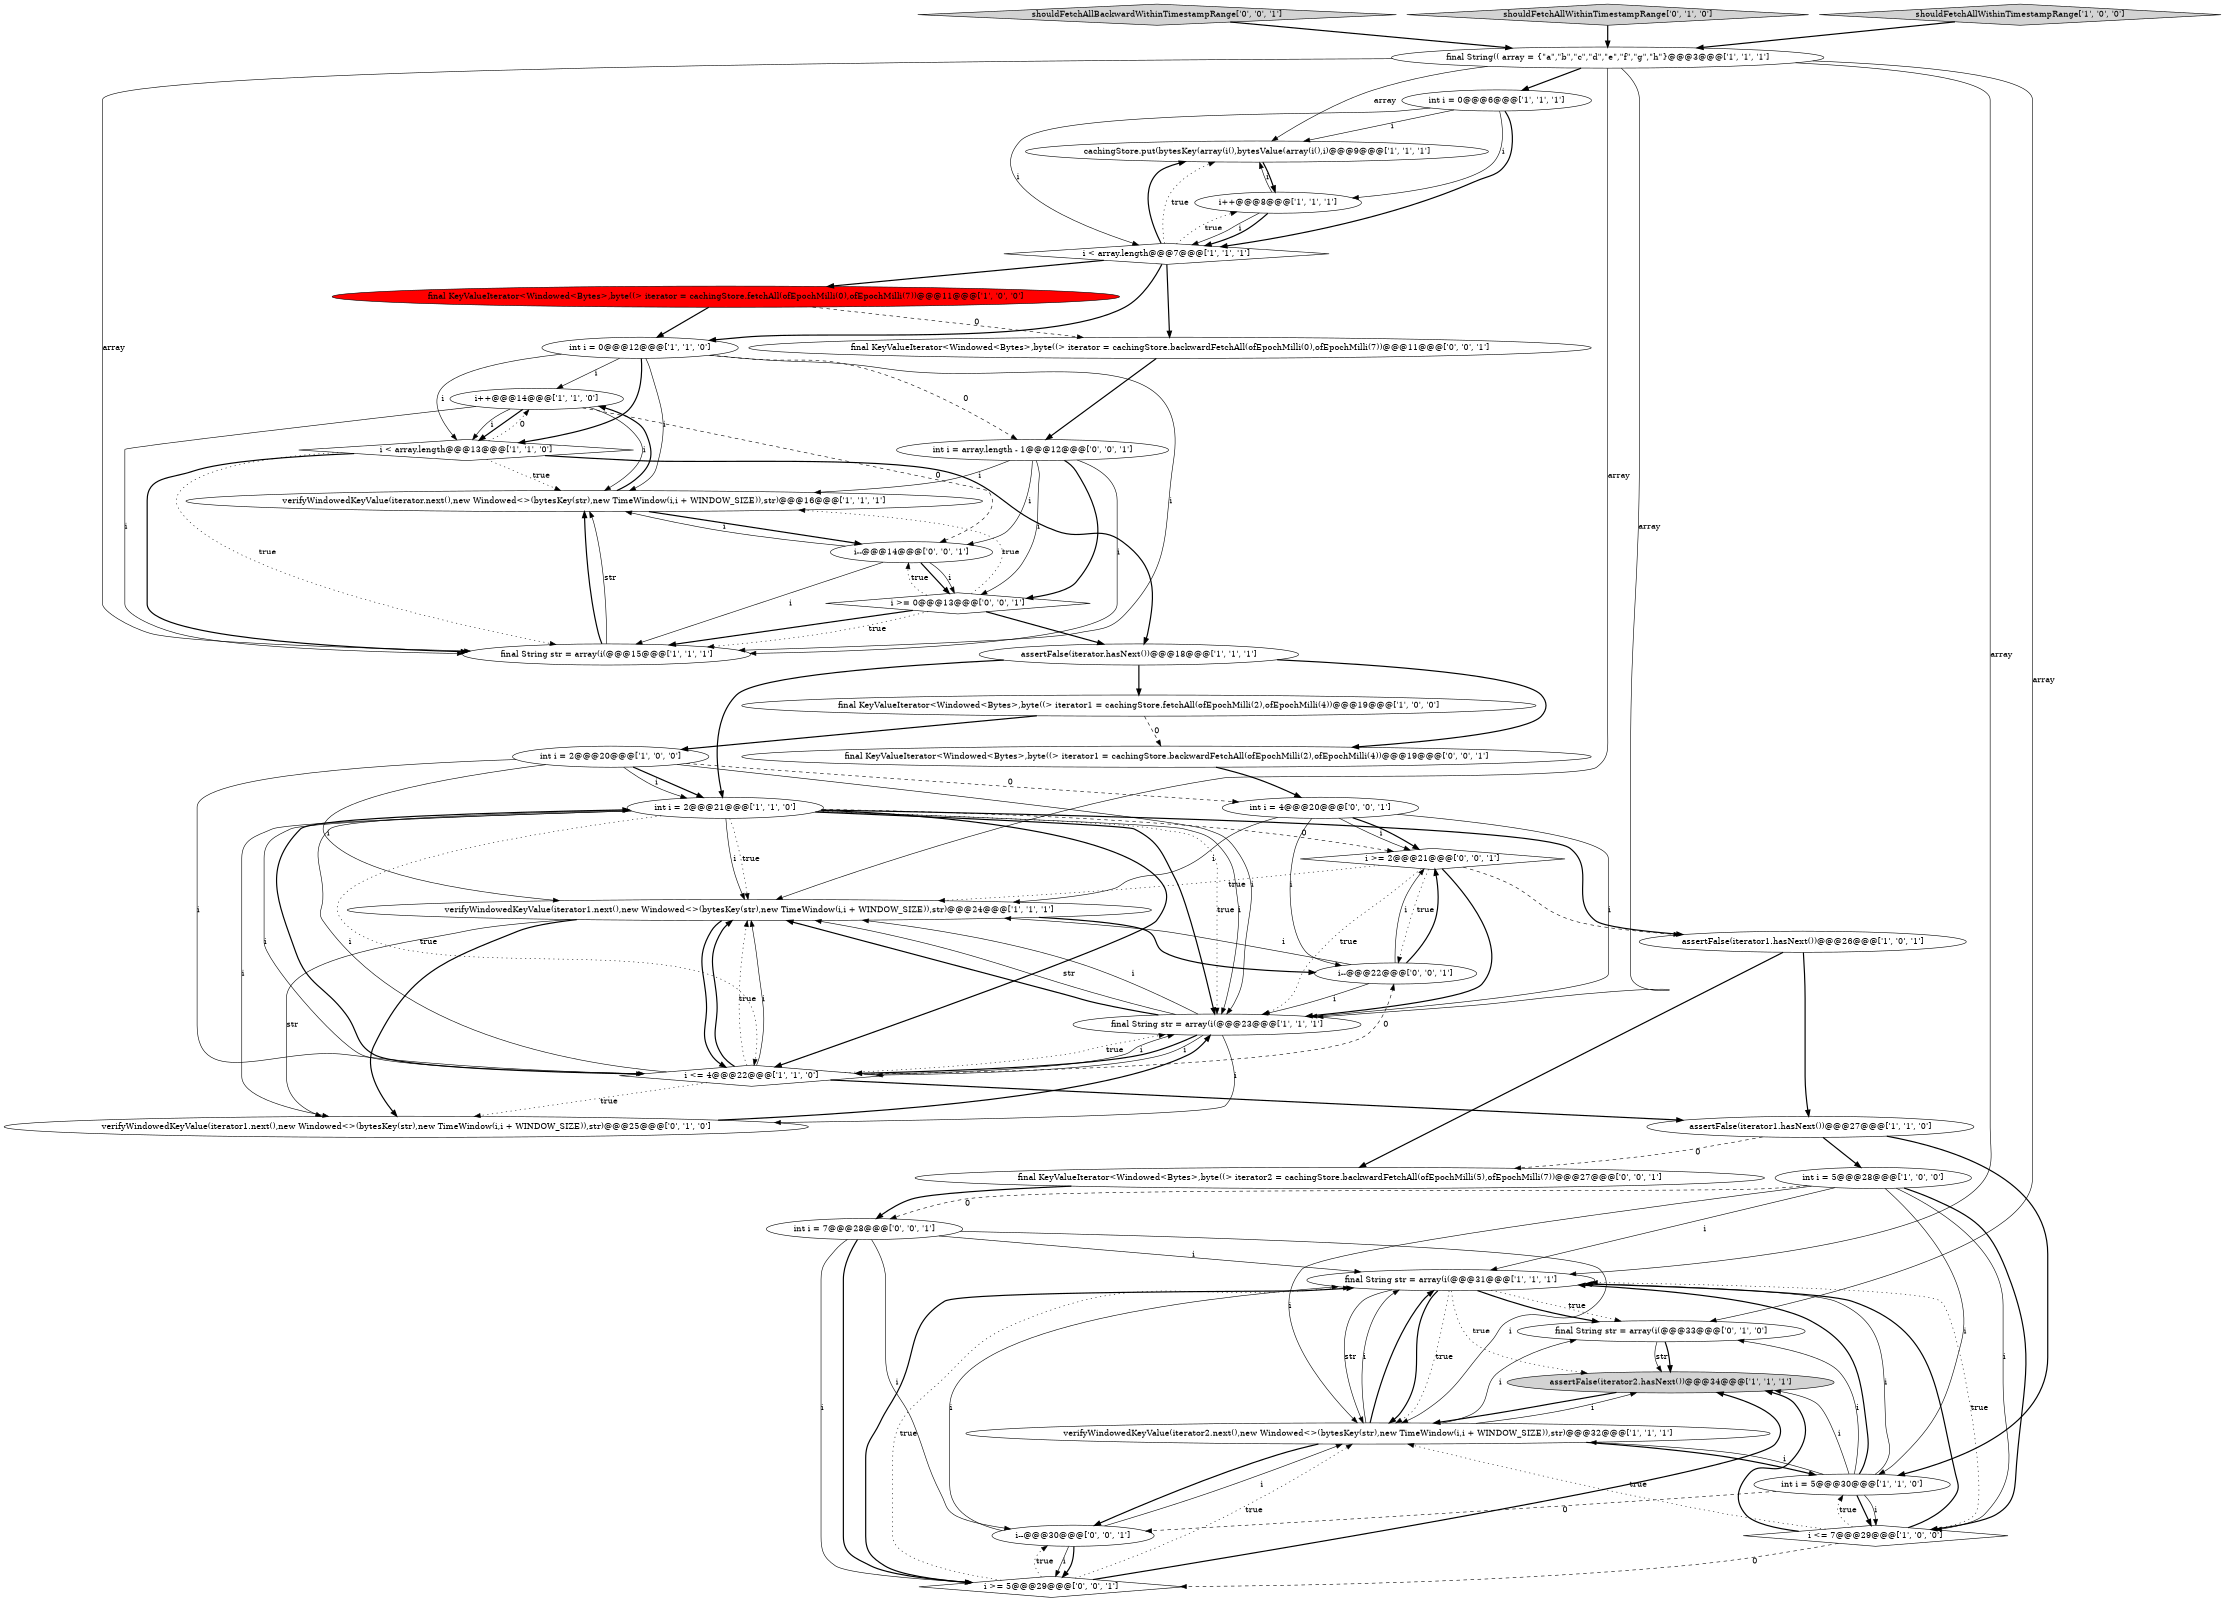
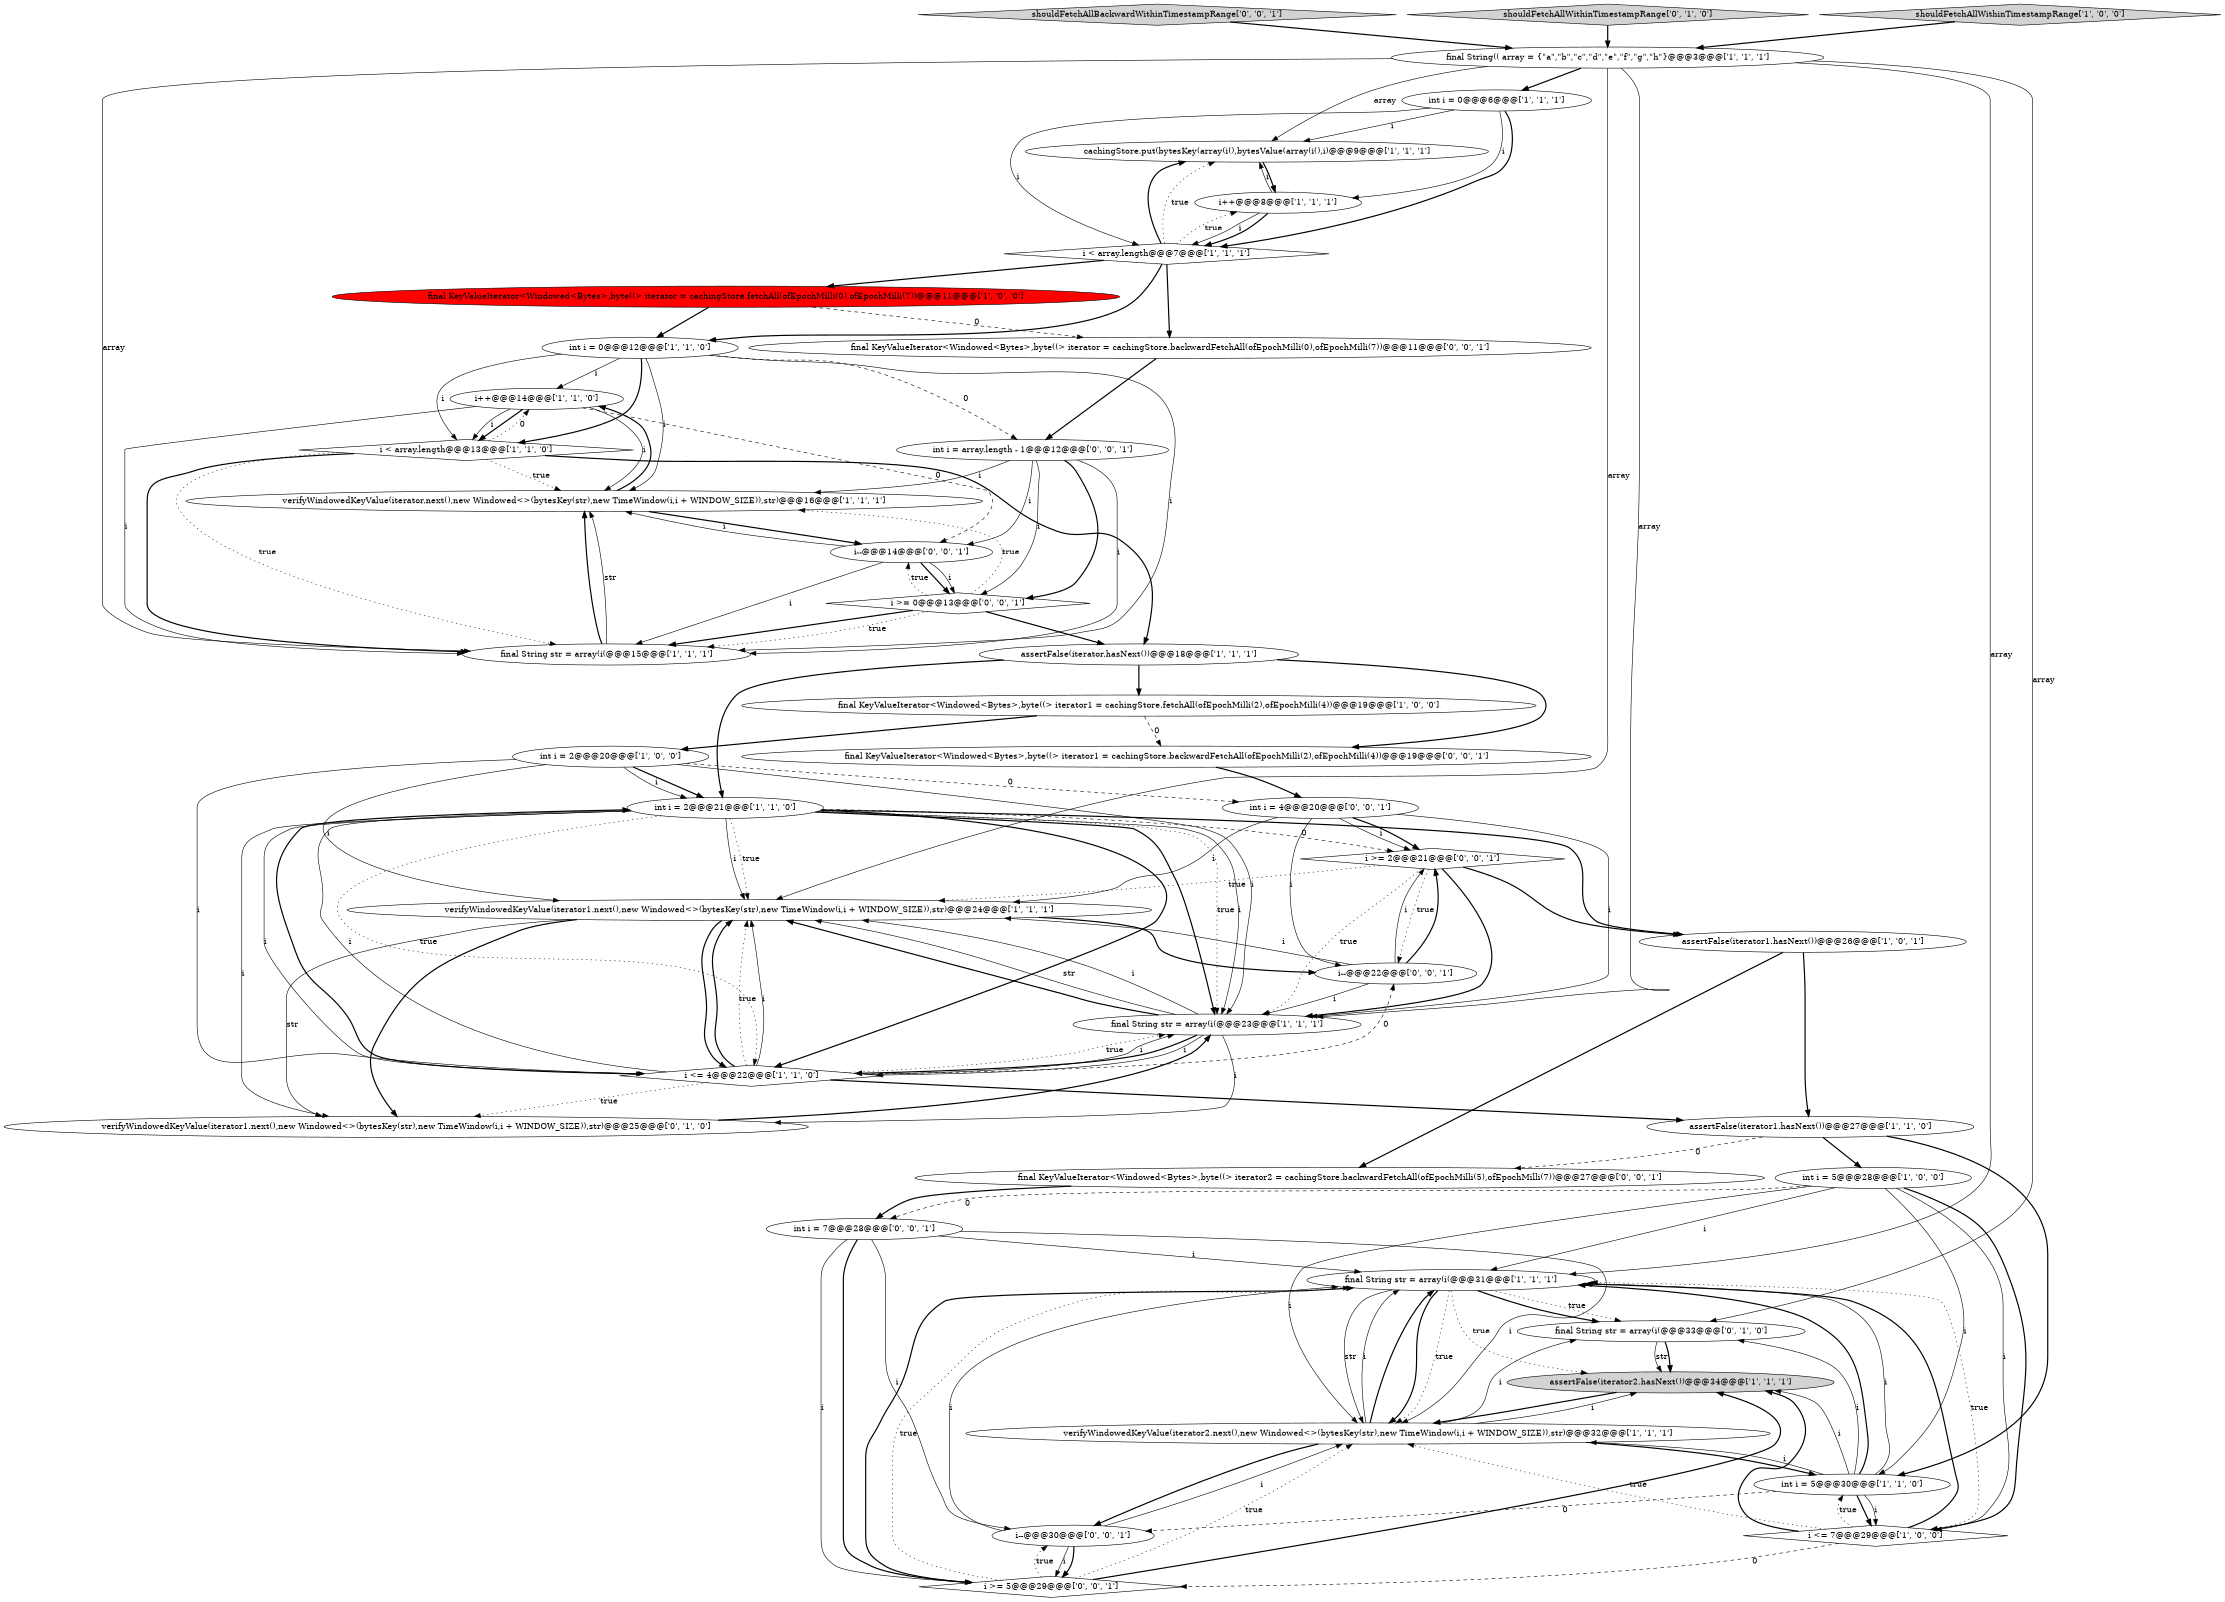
edge "i >= 2@@@21@@@['0', '0', '1']" -> "assertFalse(iterator1.hasNext())@@@26@@@['1', '0', '1']": style dashed -> bold
